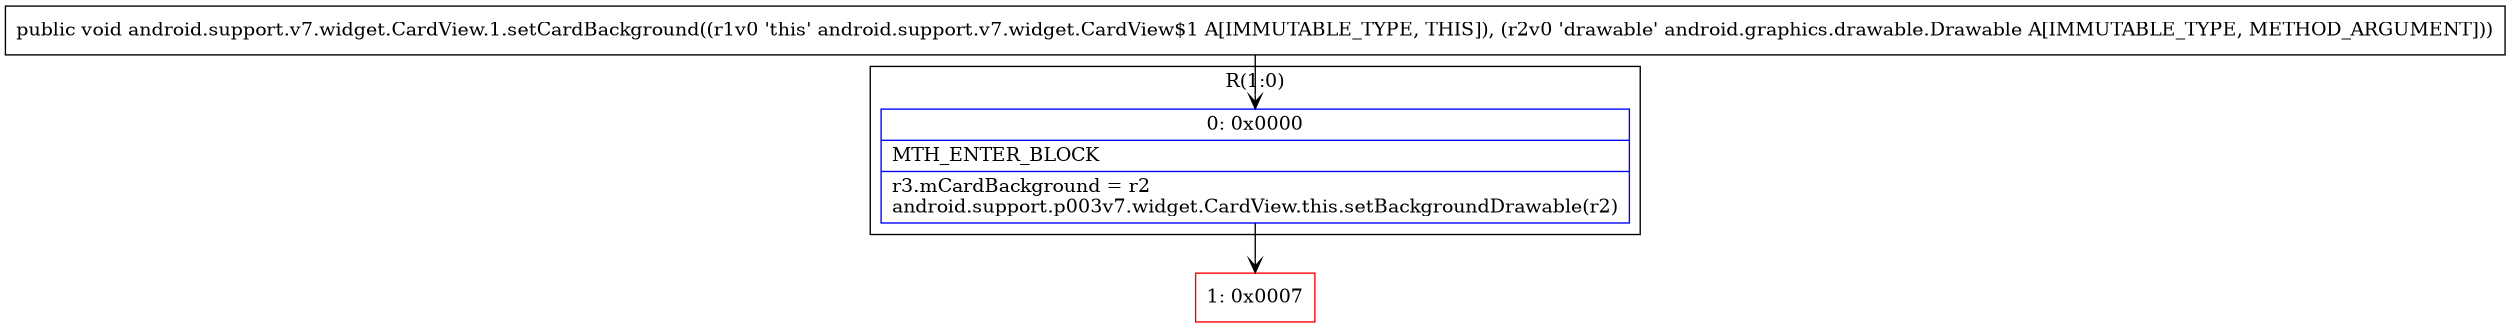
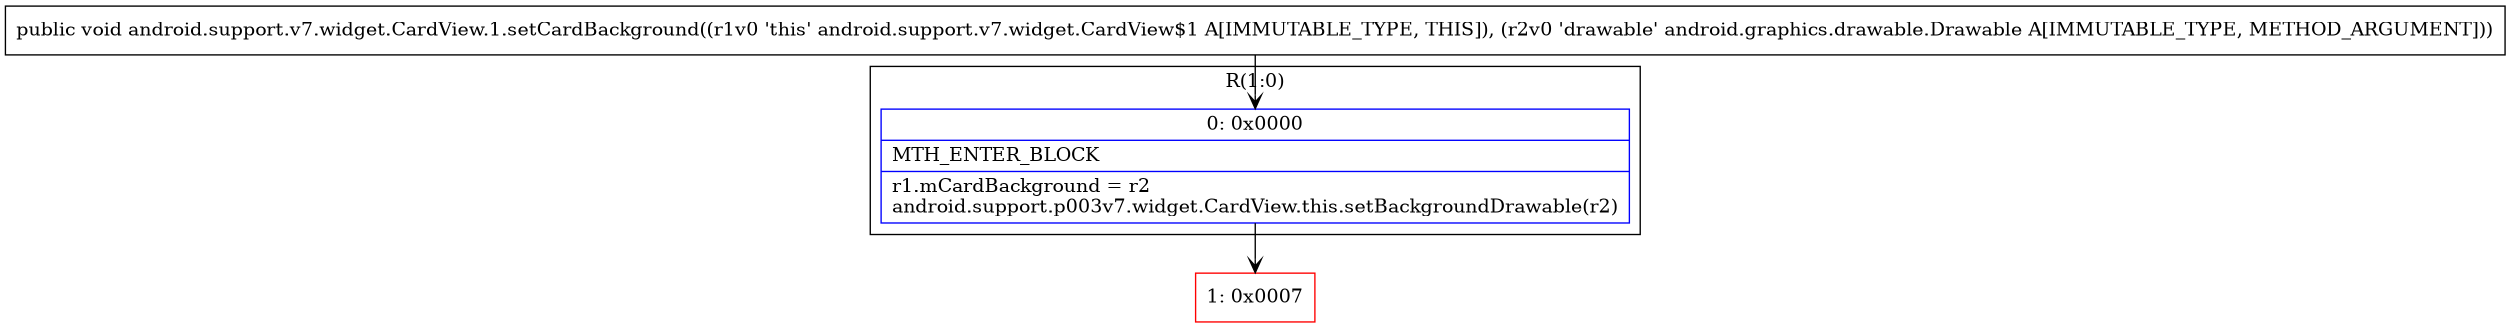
node "0: 0x0000": text "r3.mCardBackground = r2" -> "r1.mCardBackground = r2"
